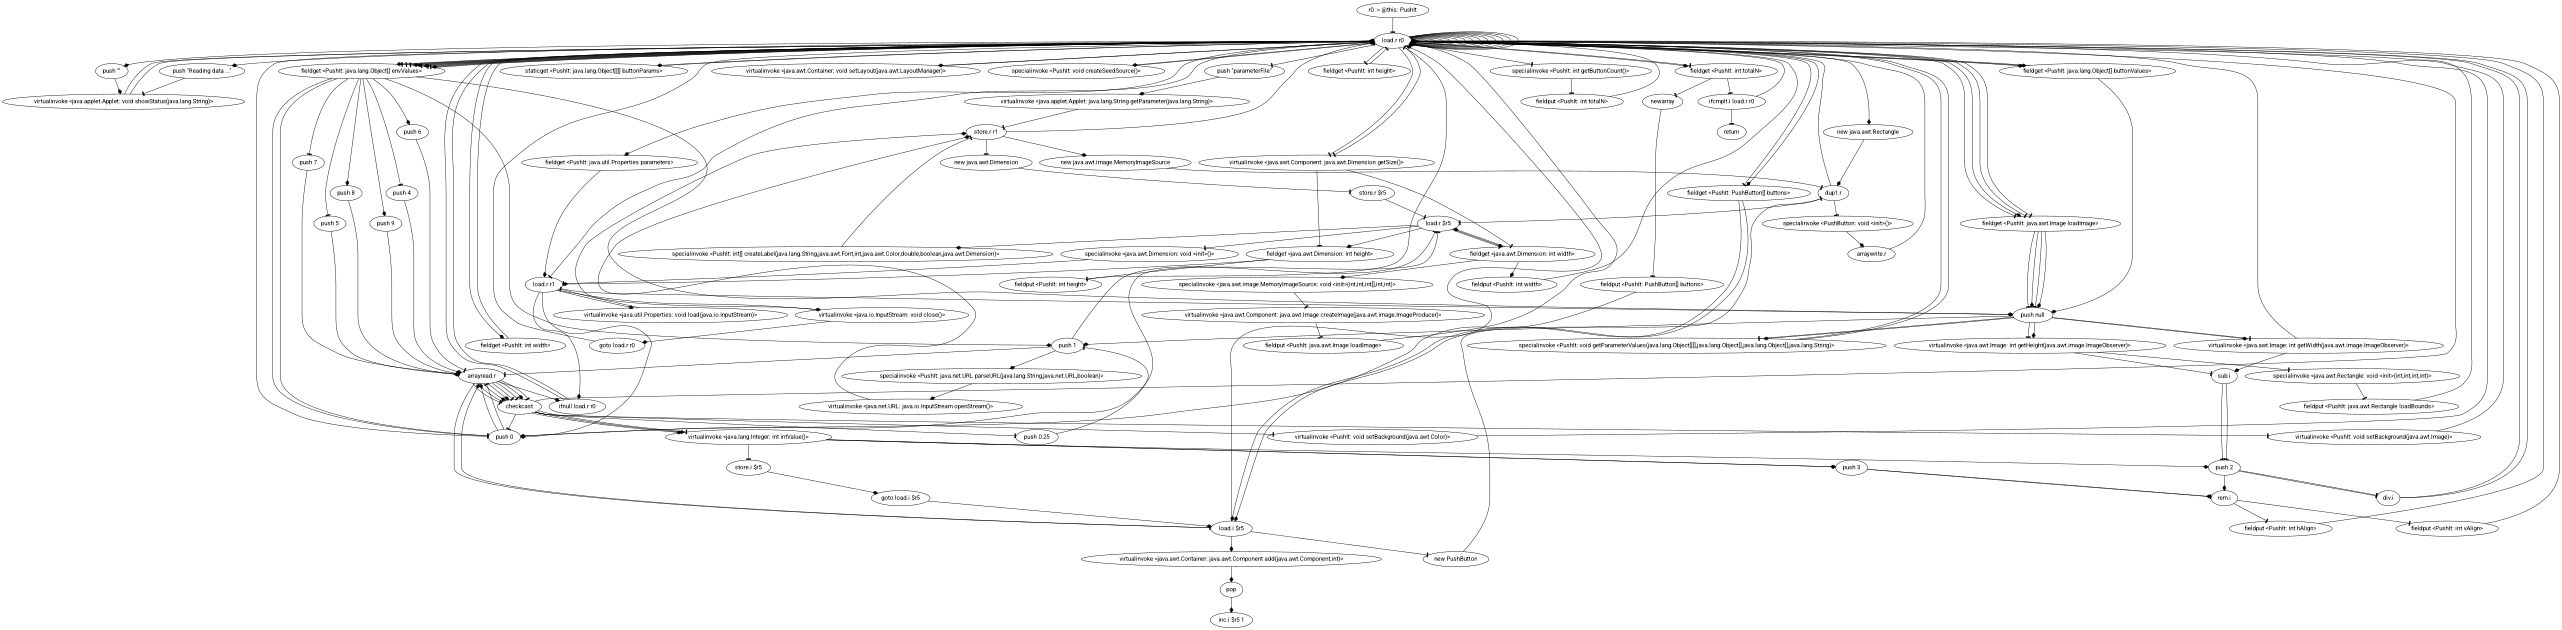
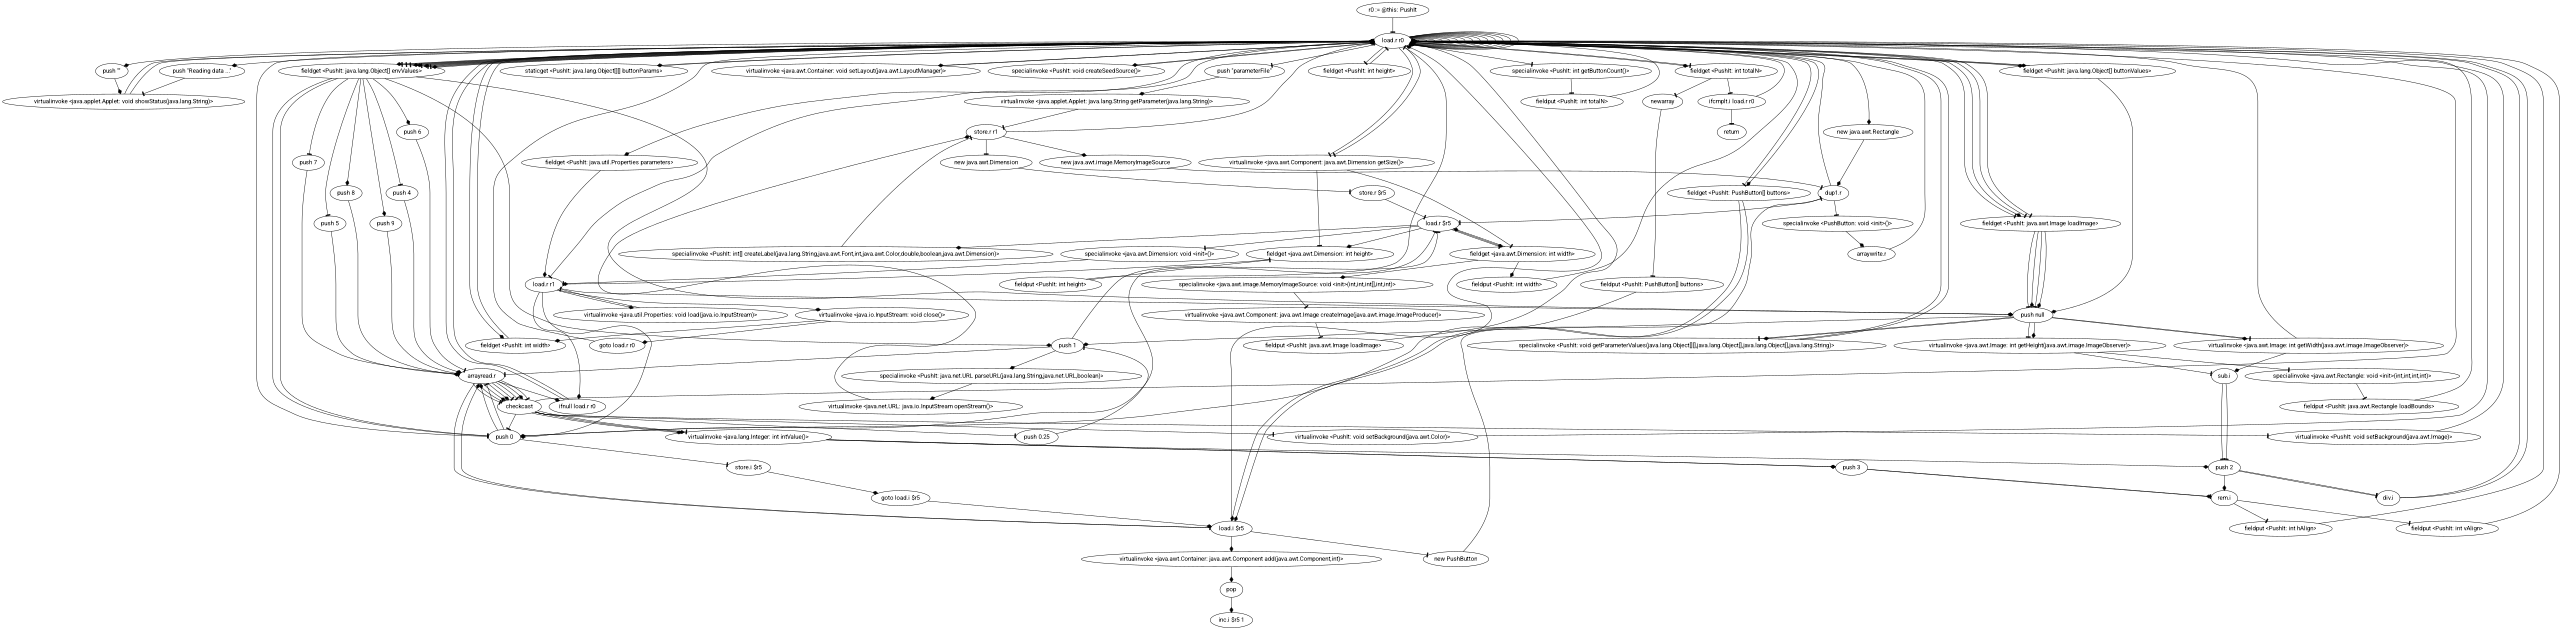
edge "virtualinvoke <java.io.InputStream: void close()>" -> "store.r r1": now "virtualinvoke <java.io.InputStream: void close()>" -> "fieldget <PushIt: int width>"
edge "fieldget <java.awt.Dimension: int height>" -> "fieldput <PushIt: int height>": reversed
edge "virtualinvoke <java.lang.Integer: int intValue()>" -> "store.i $r5": now "push 0" -> "store.i $r5"
